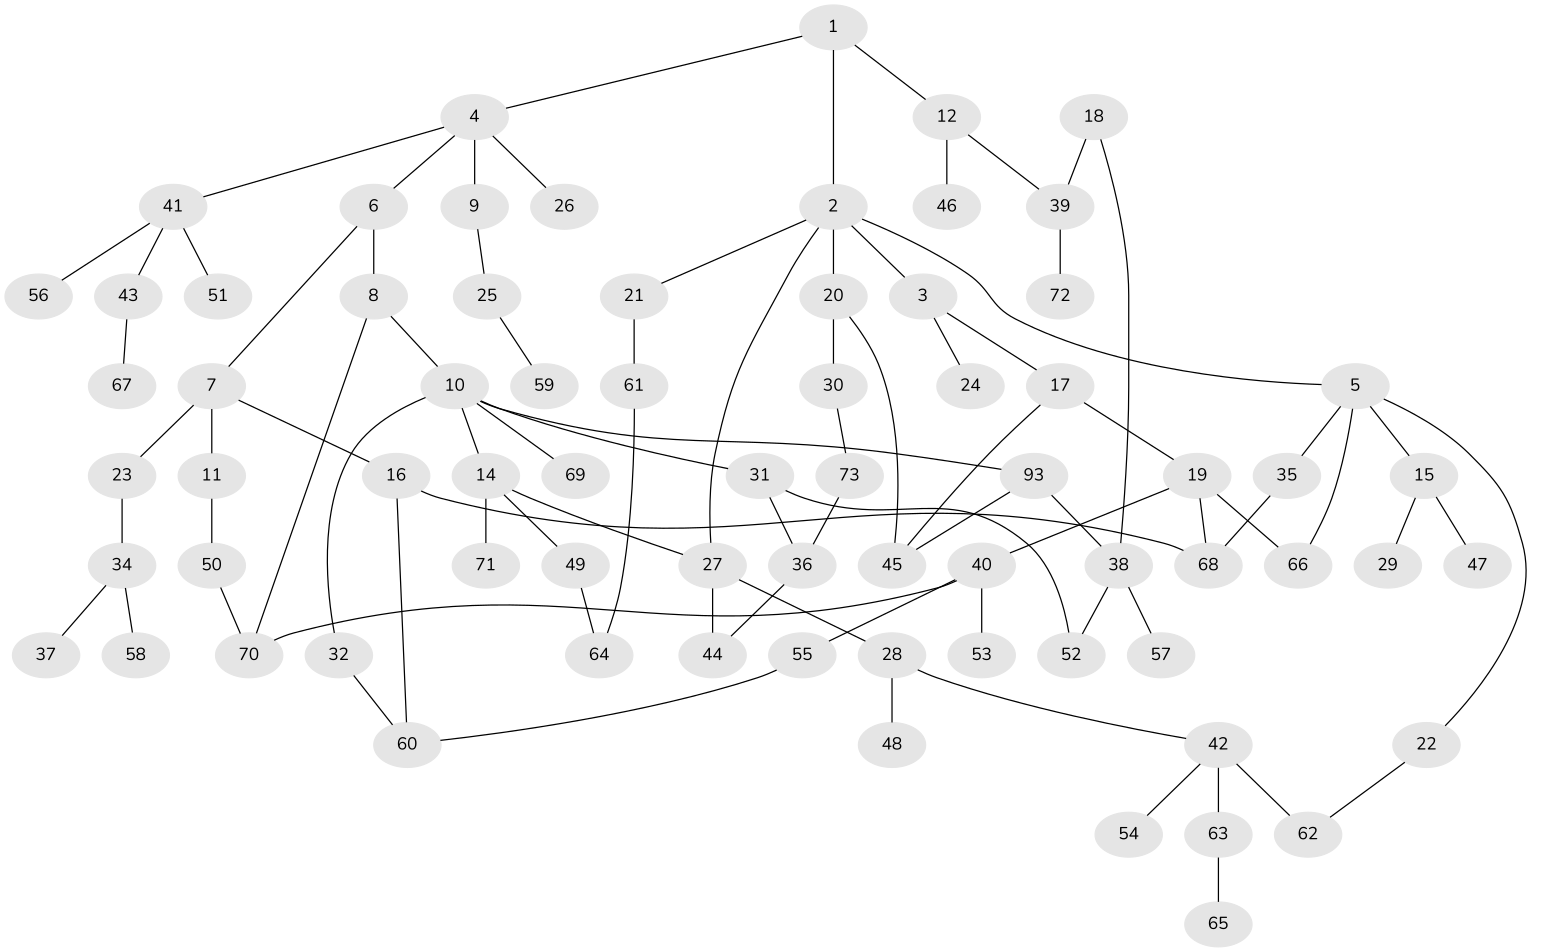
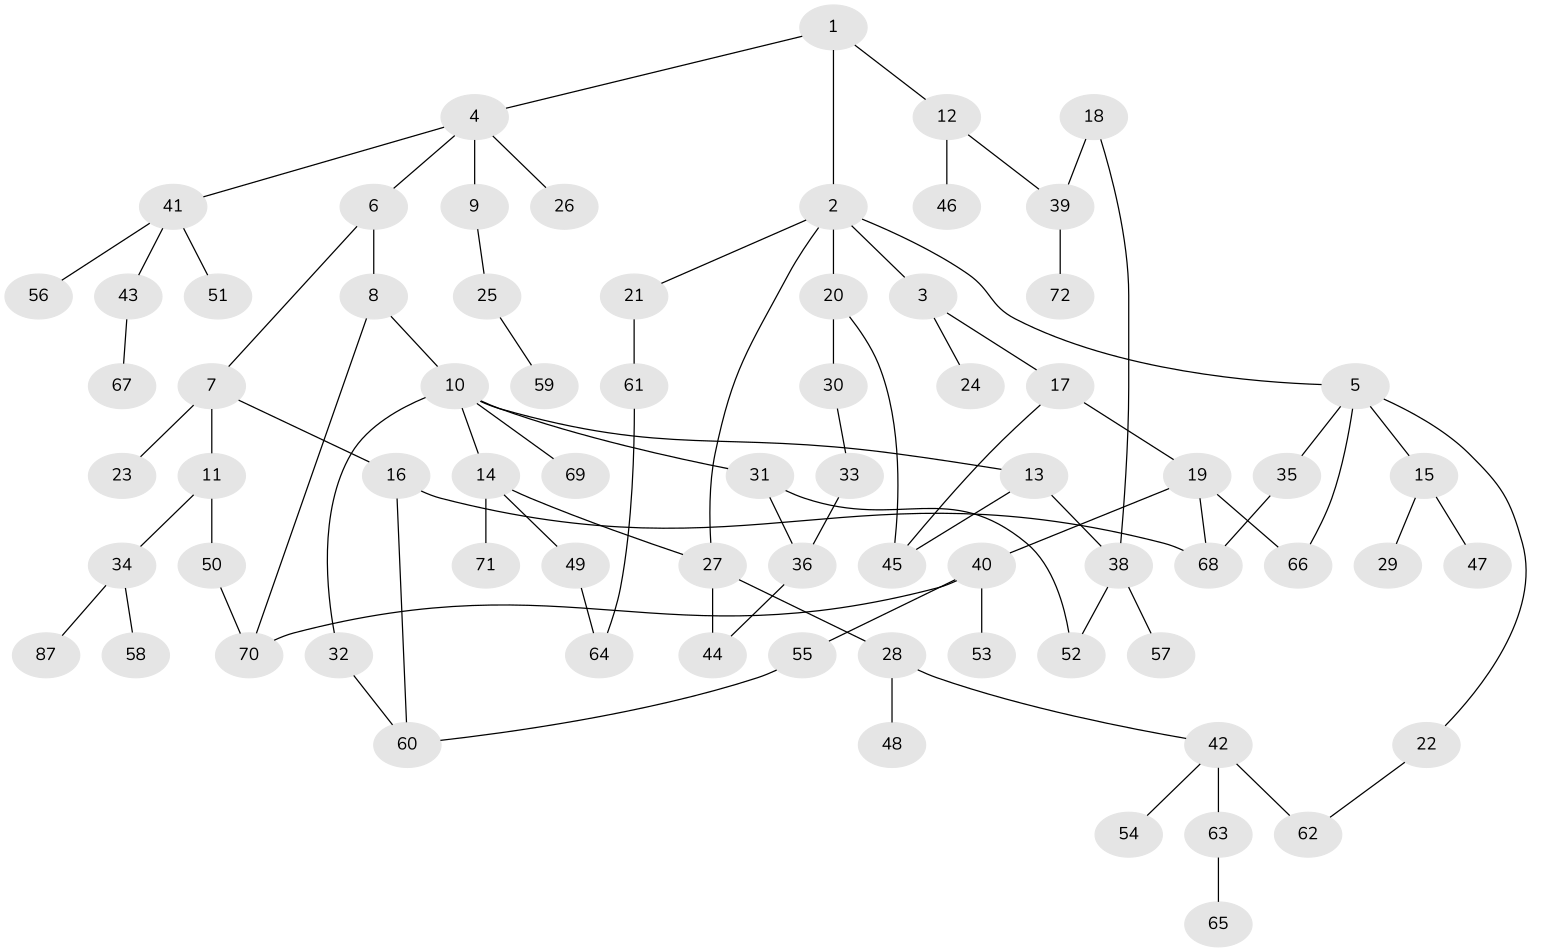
node "73": label "73" -> "33"
node "93": label "93" -> "13"
edge "23" -- "34": now "11" -- "34"
node "37": label "37" -> "87"
